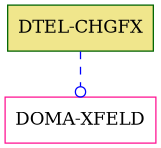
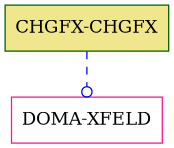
node "DTEL-CHGFX": label "DTEL-CHGFX" -> "CHGFX-CHGFX"
